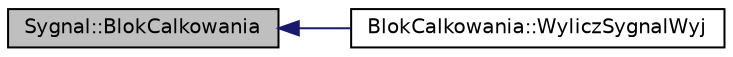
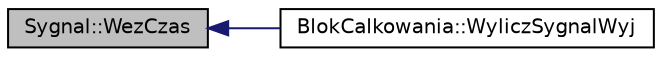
node "Sygnal::BlokCalkowania": label "Sygnal::BlokCalkowania" -> "Sygnal::WezCzas"
